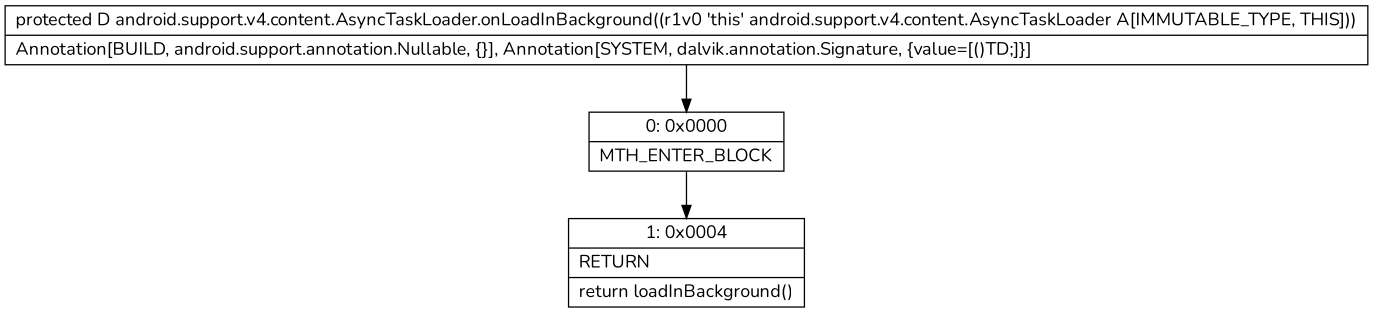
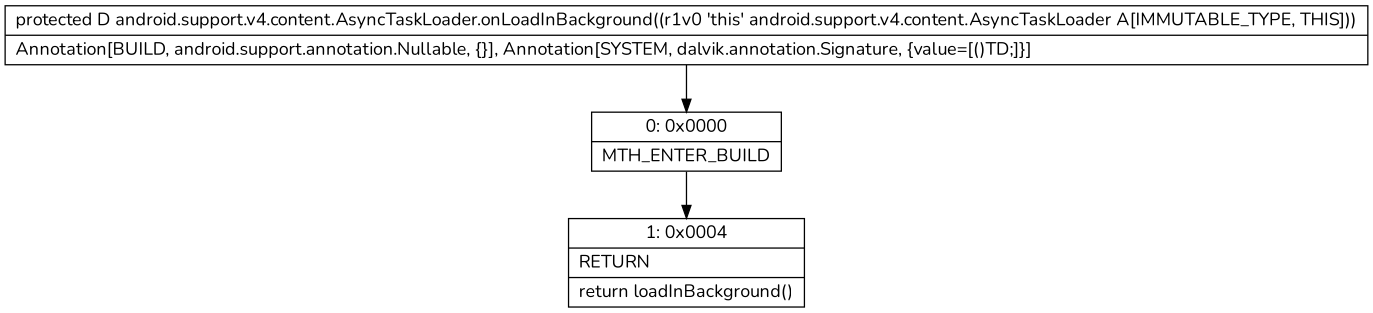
node "0: 0x0000": text "MTH_ENTER_BLOCK" -> "MTH_ENTER_BUILD"
